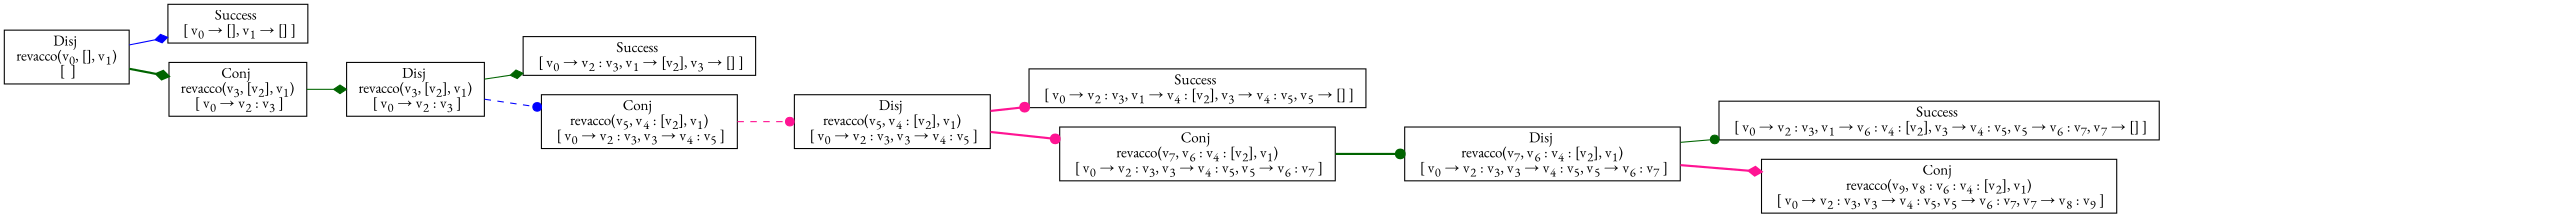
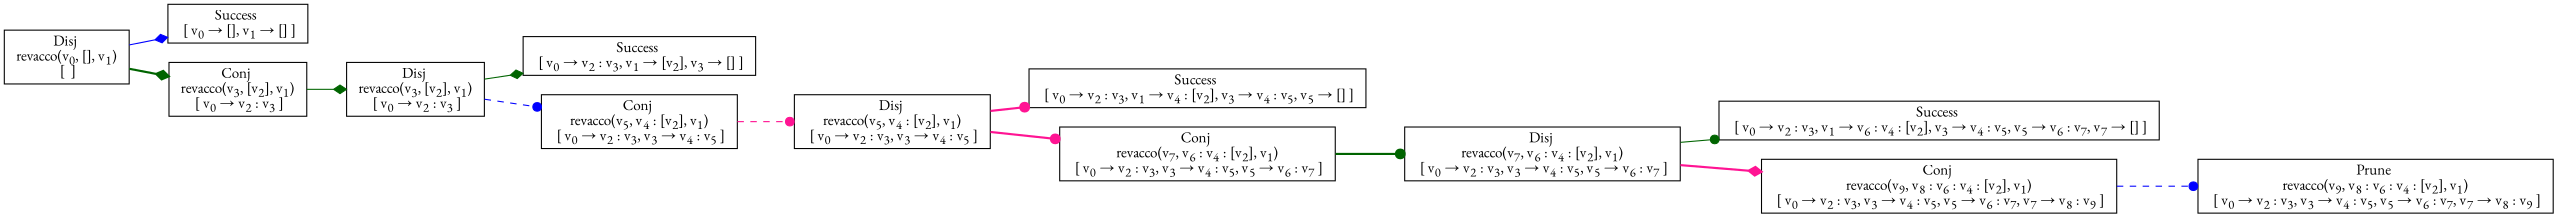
node "Prune": added
